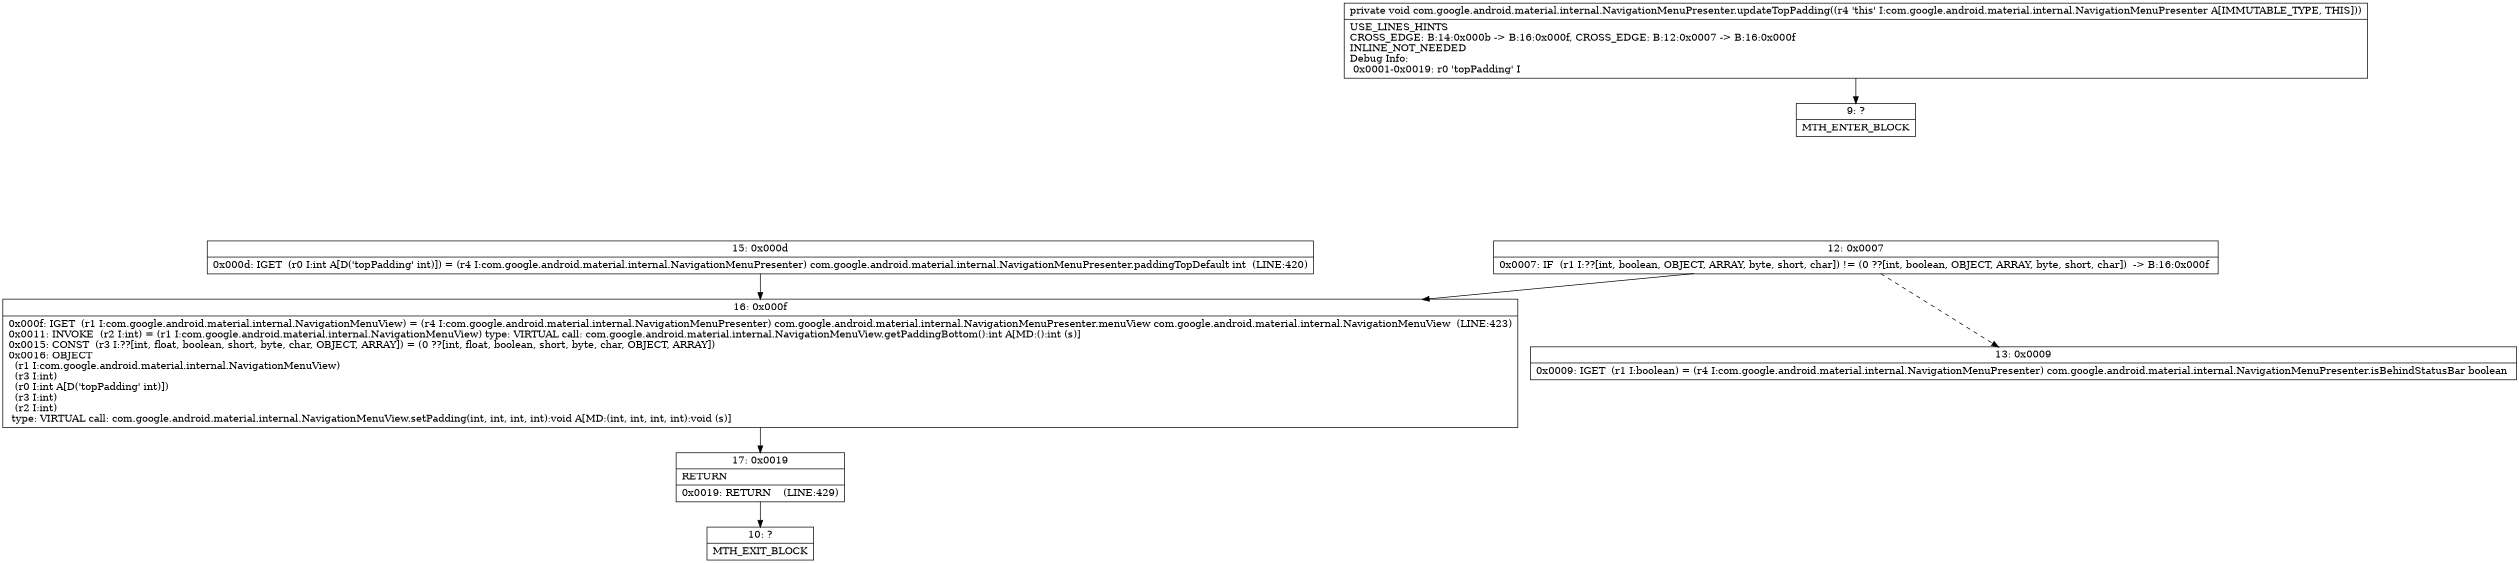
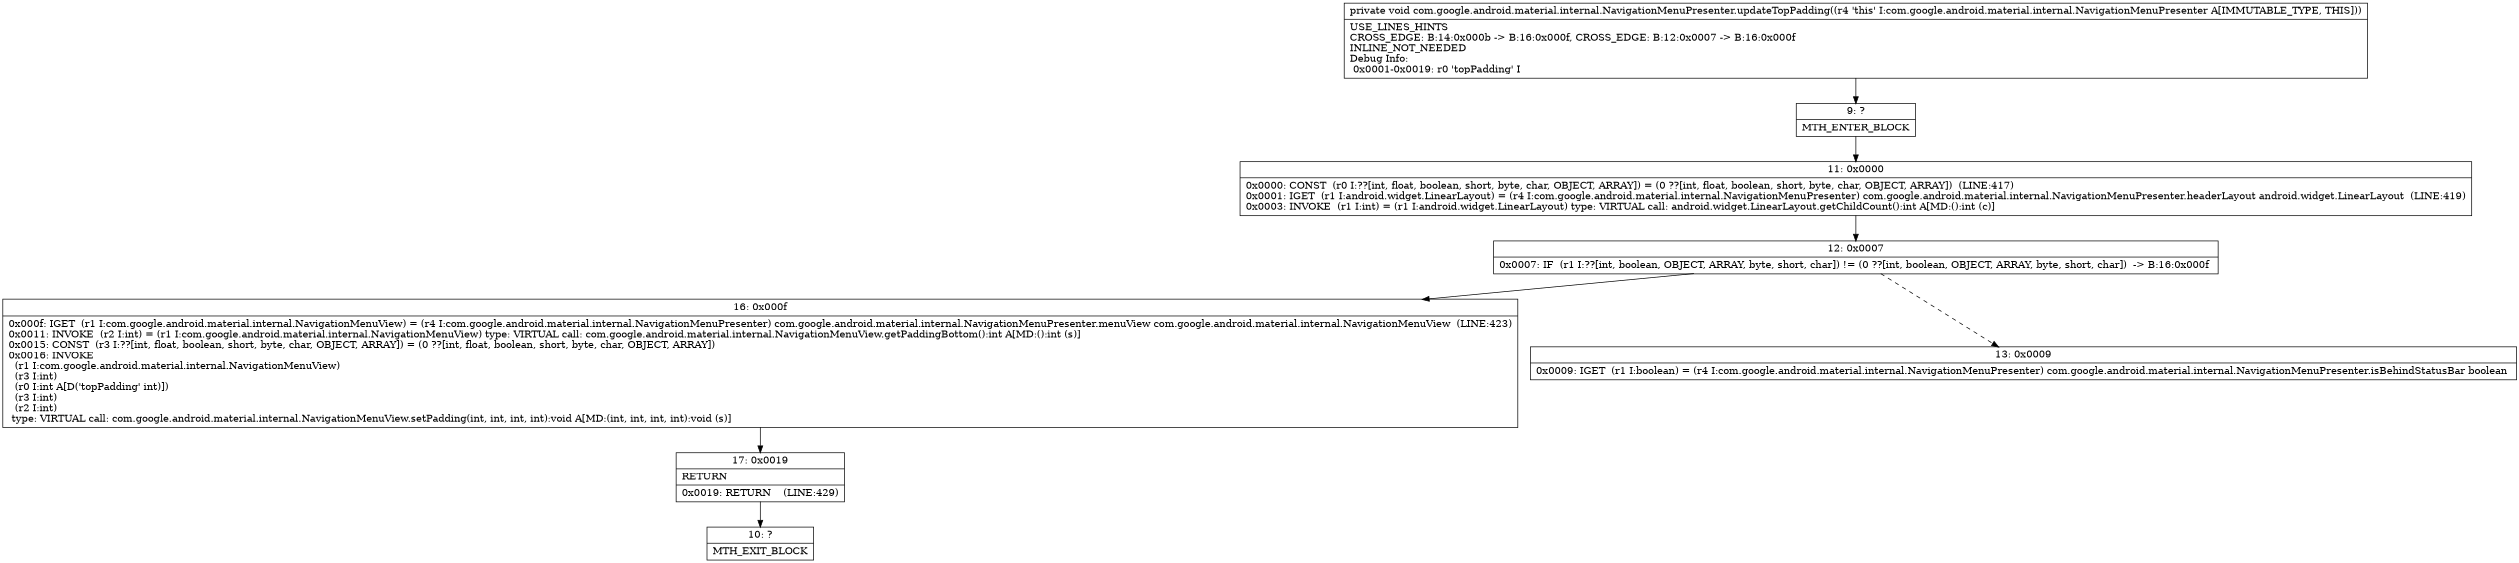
node "11: 0x0000": added
node "15: 0x000d": removed
node "16: 0x000f": text "0x0016: OBJECT" -> "0x0016: INVOKE"
